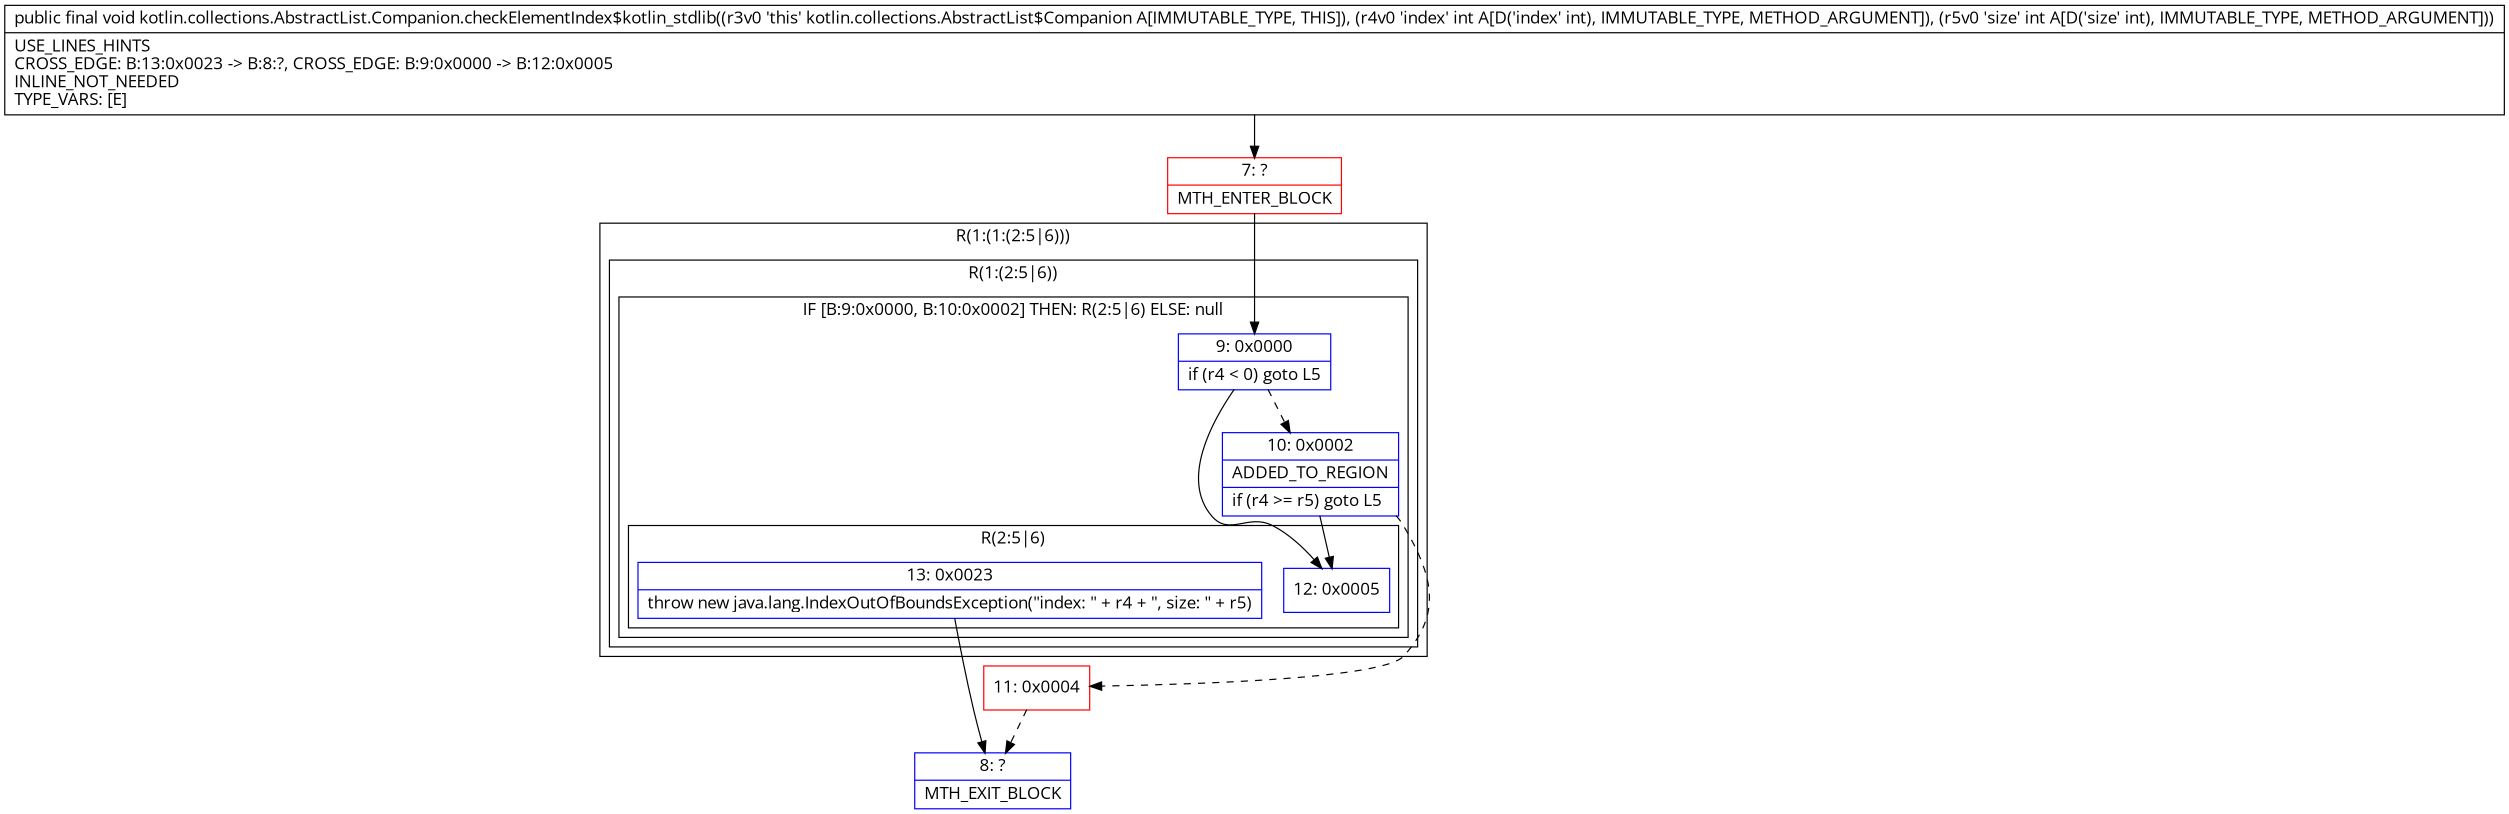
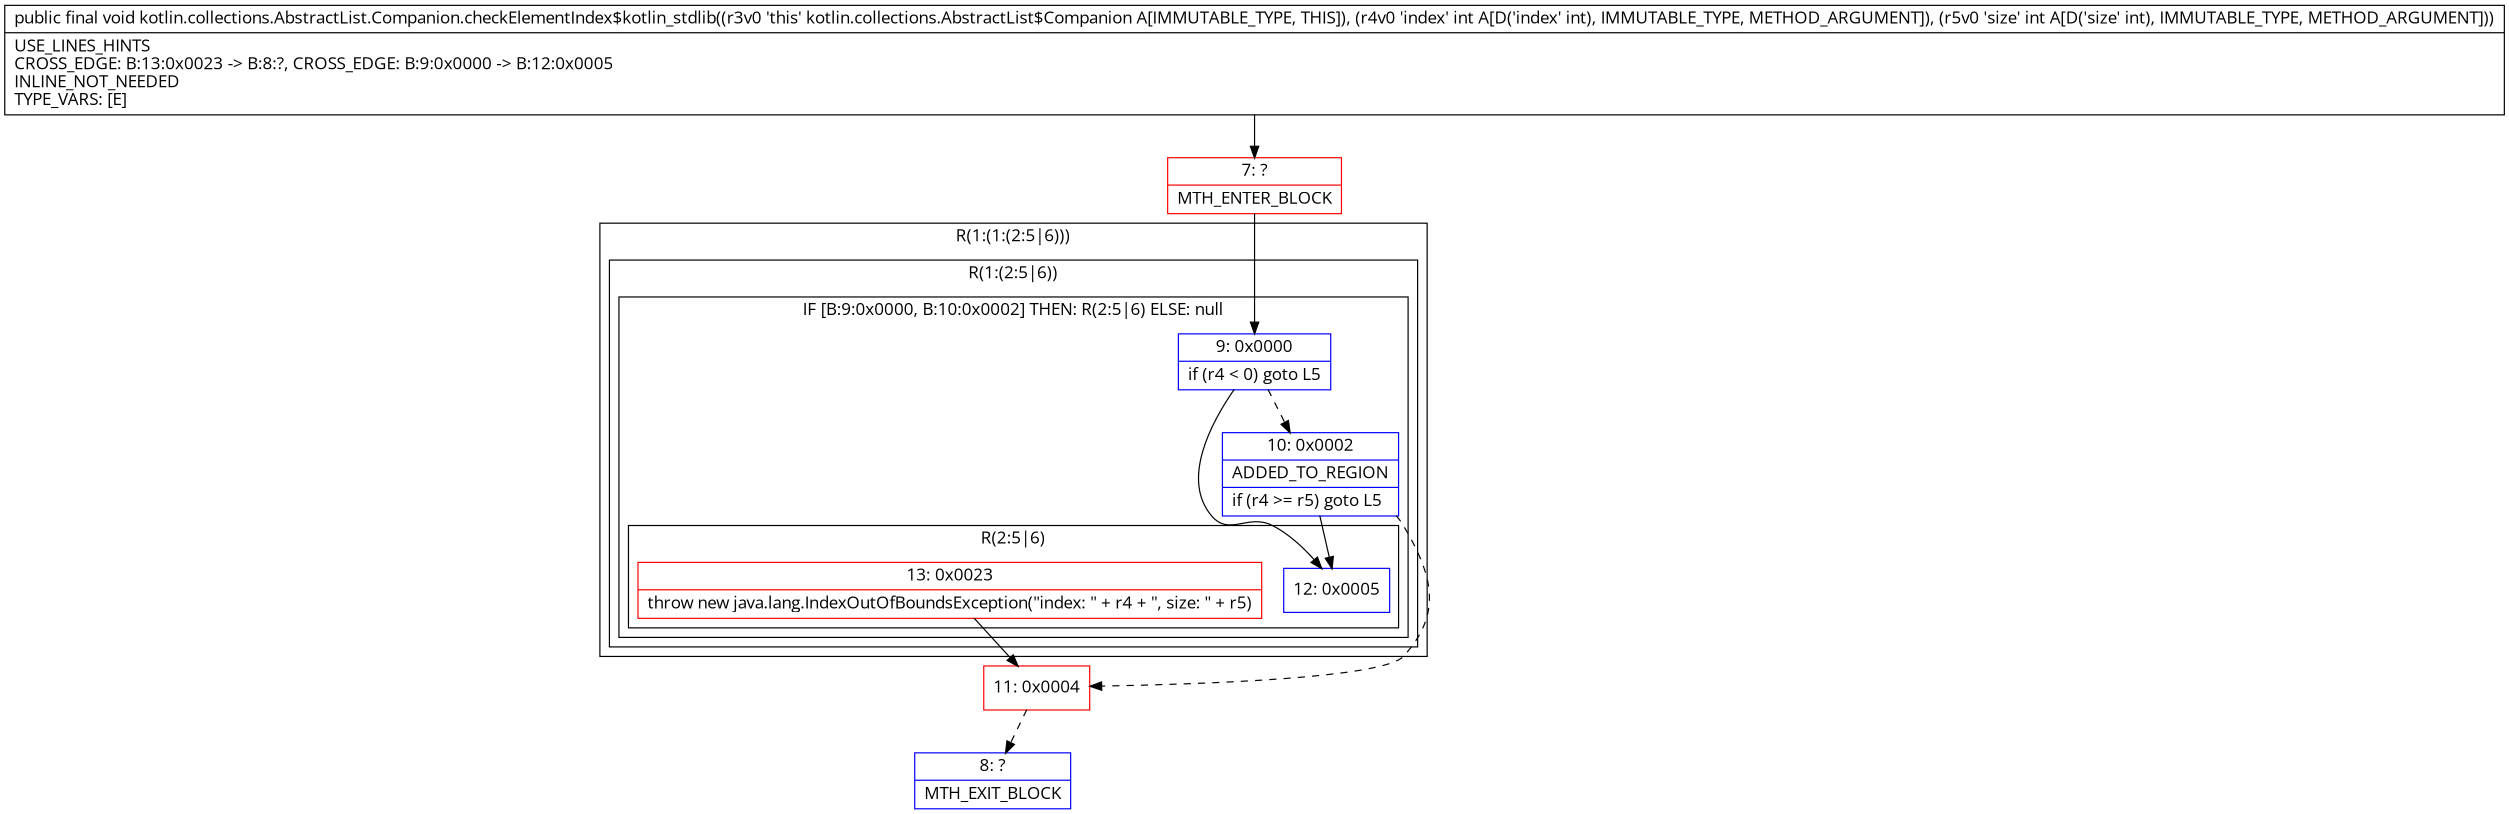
node "13: 0x0023": color blue -> red
edge "13: 0x0023" -> "8: ?": now "13: 0x0023" -> "11: 0x0004"
